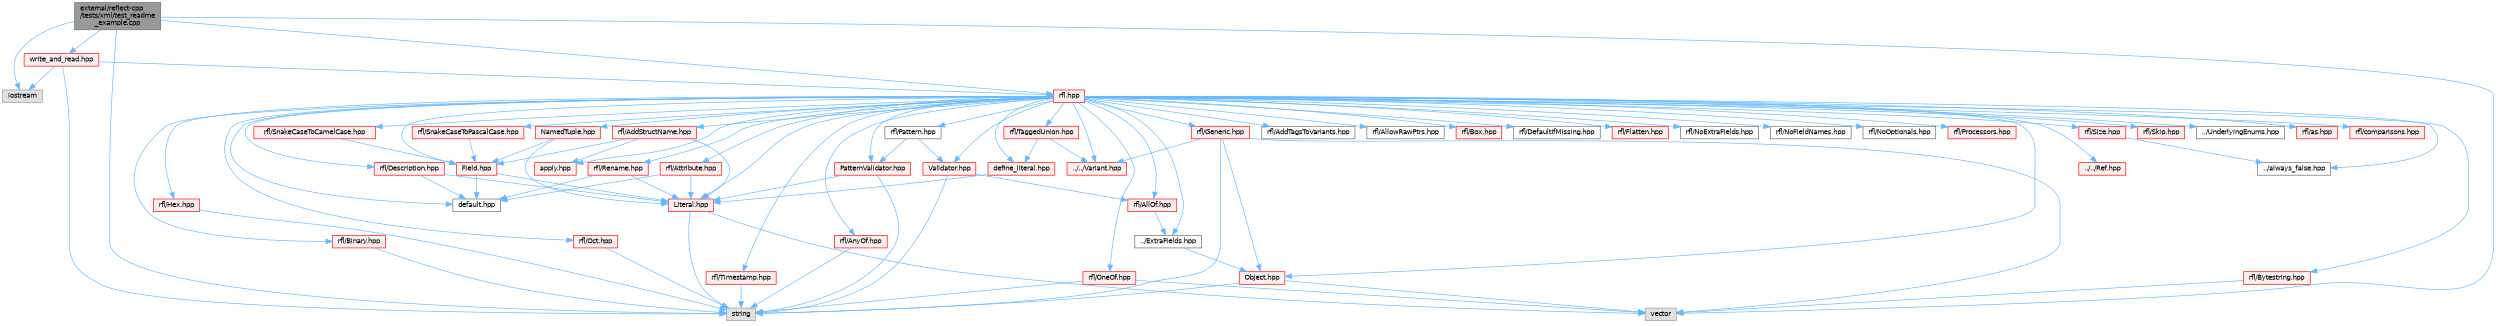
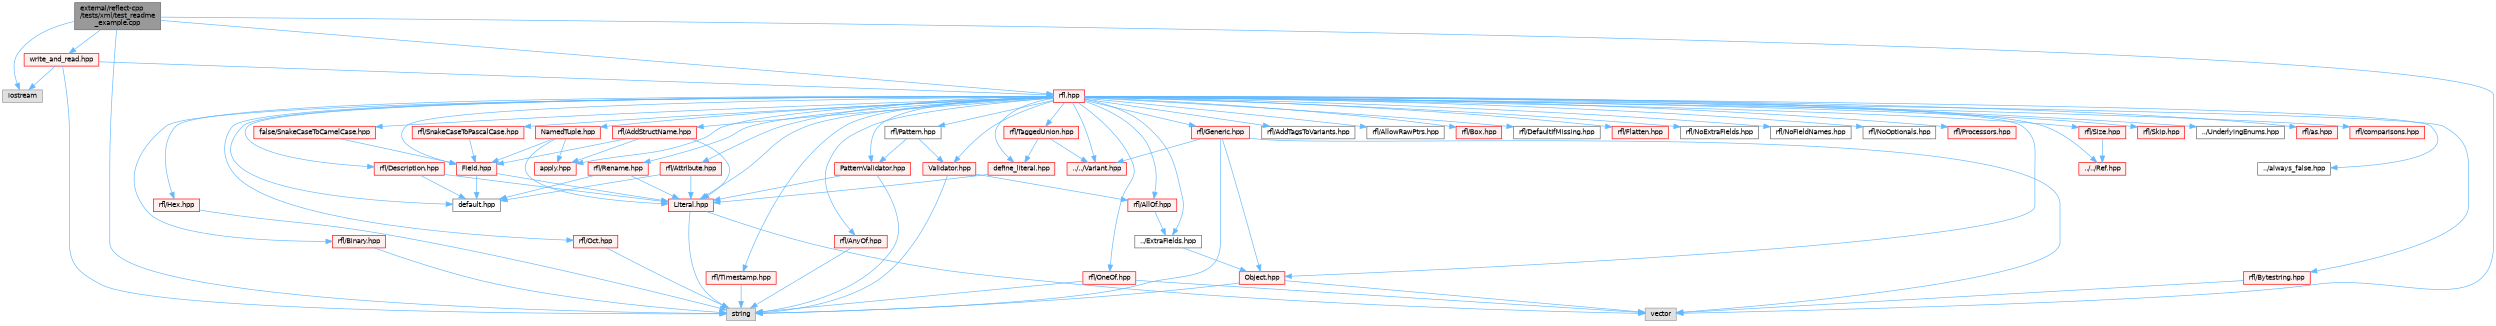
node "rfl/SnakeCaseToCamelCase.hpp": label "rfl/SnakeCaseToCamelCase.hpp" -> "false/SnakeCaseToCamelCase.hpp"
edge "NamedTuple.hpp" -> "apply.hpp": added
edge "rfl/Size.hpp" -> "../always_false.hpp": now "rfl/Size.hpp" -> "../../Ref.hpp"
